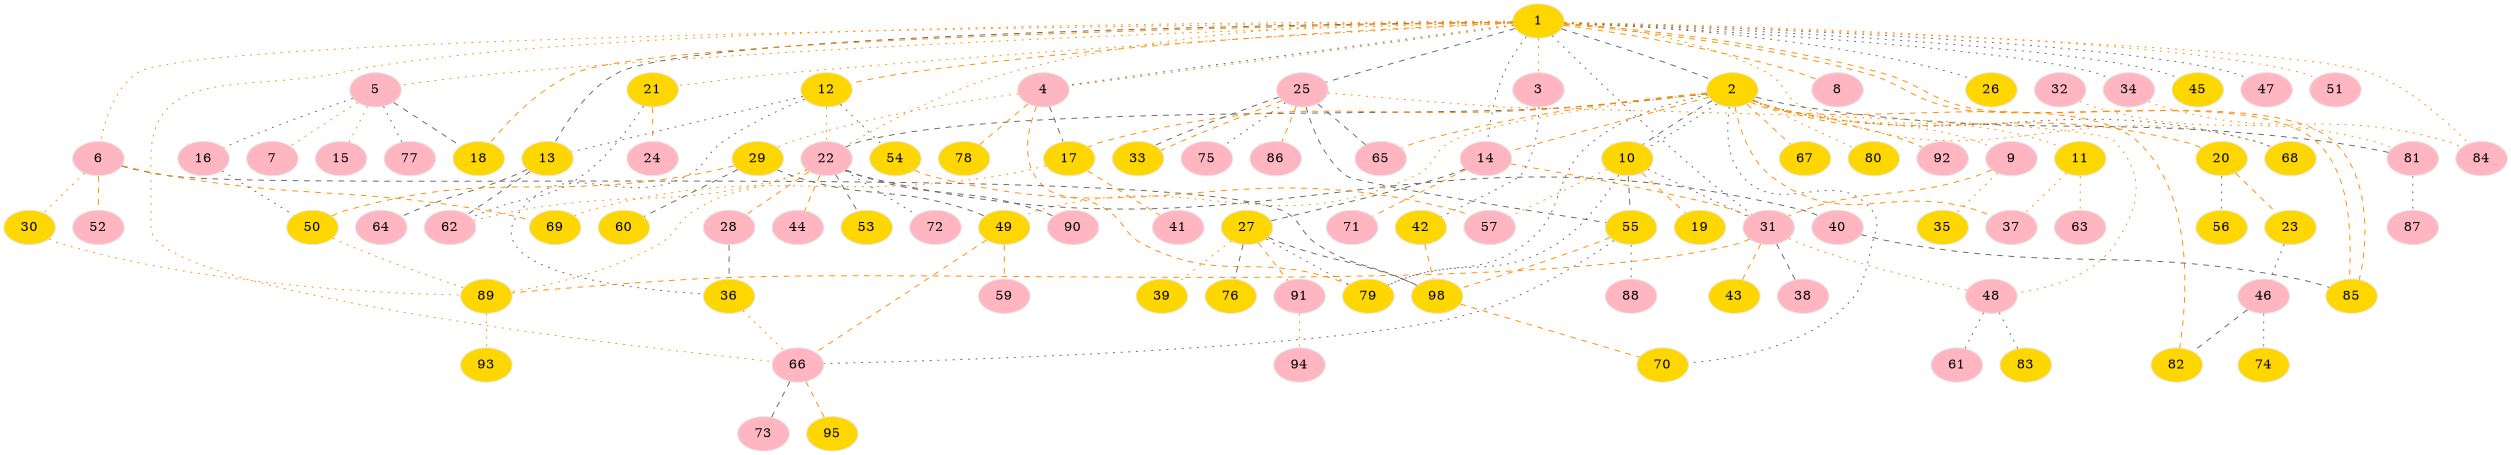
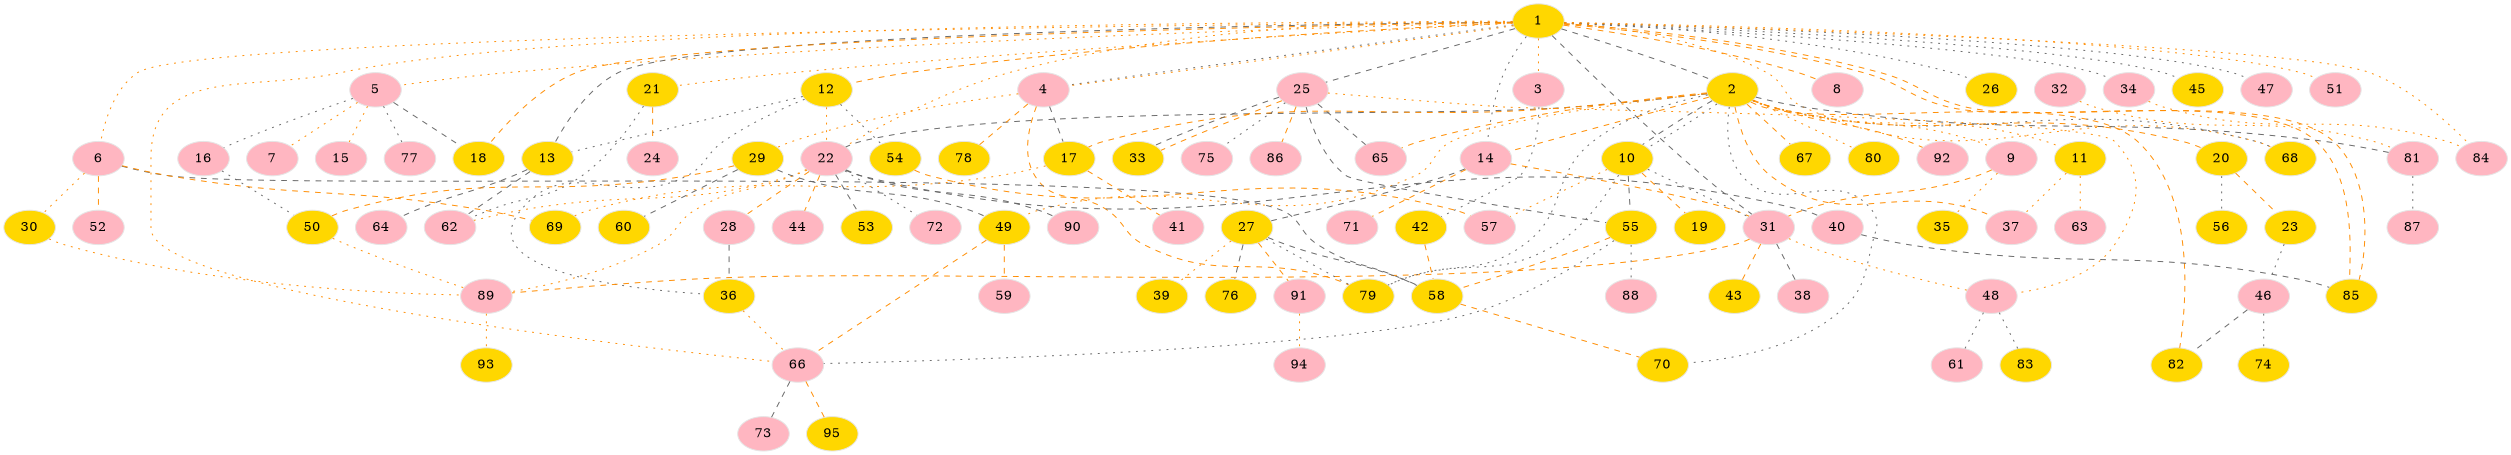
edge "1" -- "31": style dotted -> dashed
node "89": fillcolor gold -> lightpink
node "98": label "98" -> "58"
